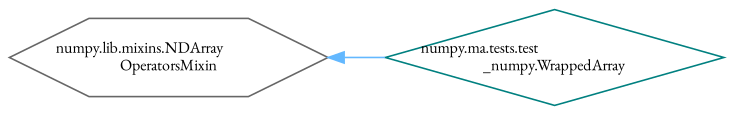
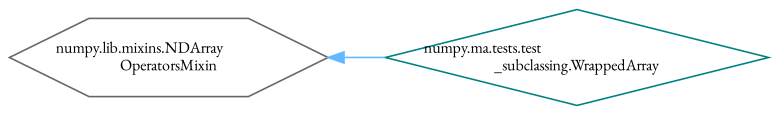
node "numpy.ma.tests.test _numpy.WrappedArray": label "numpy.ma.tests.test _numpy.WrappedArray" -> "numpy.ma.tests.test _subclassing.WrappedArray"
